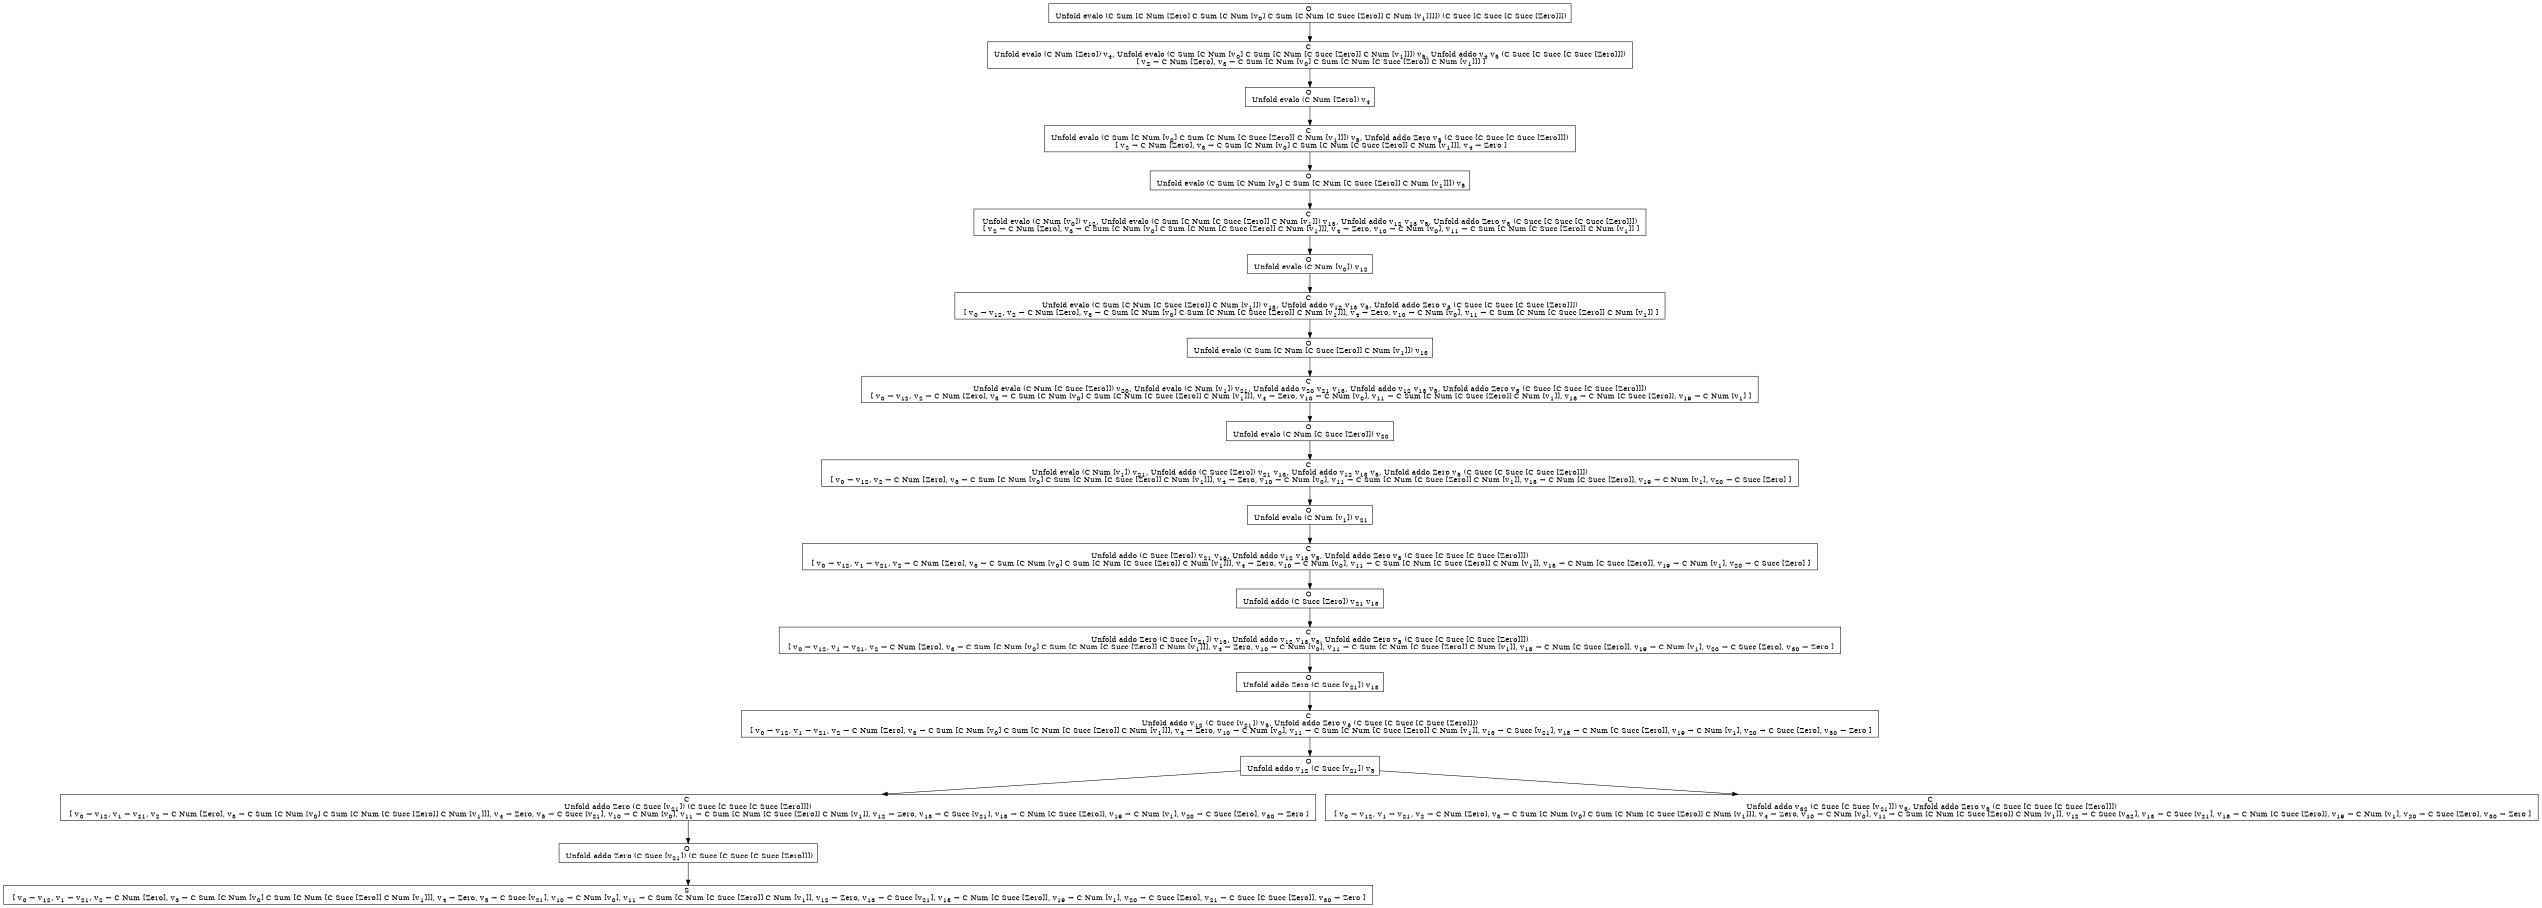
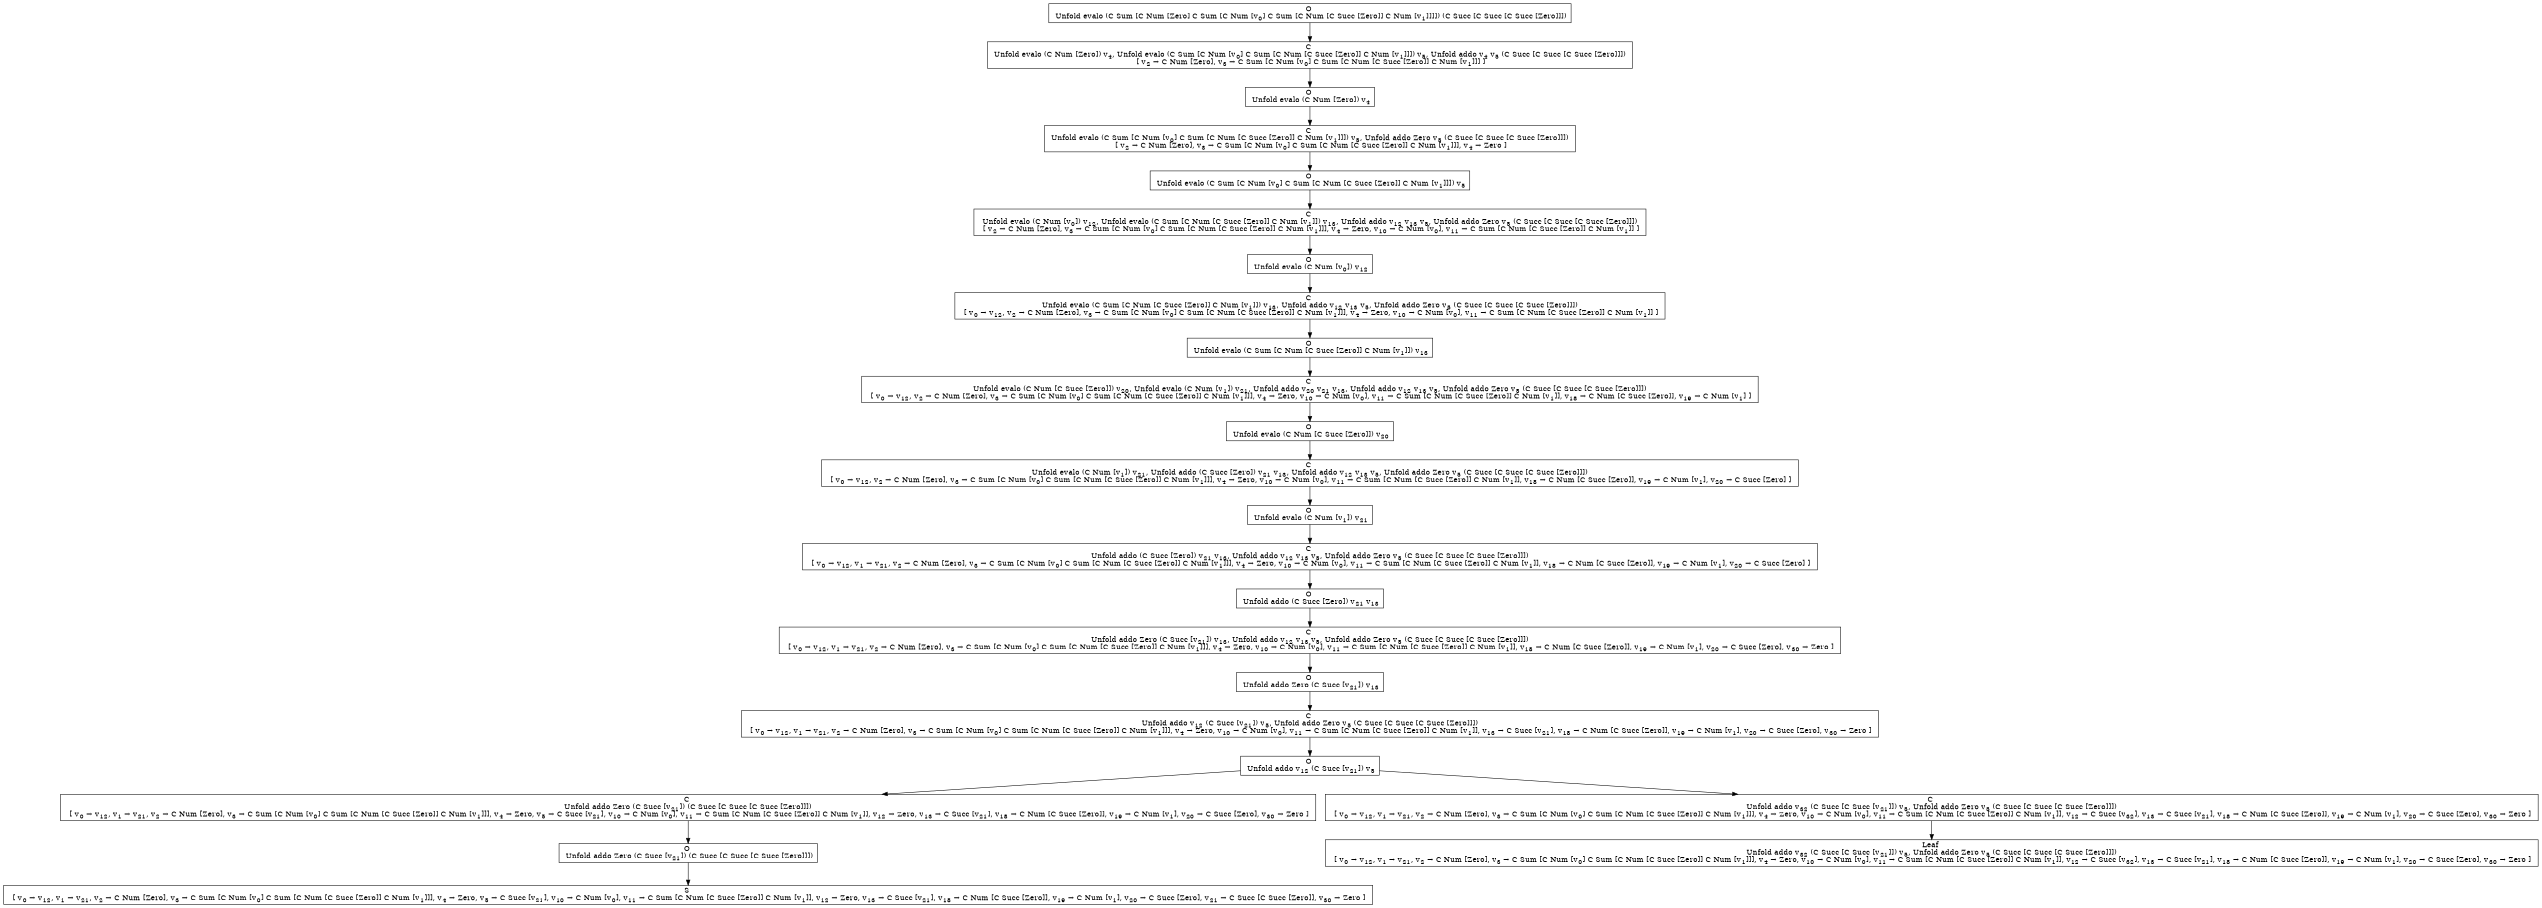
node "Leaf": added
